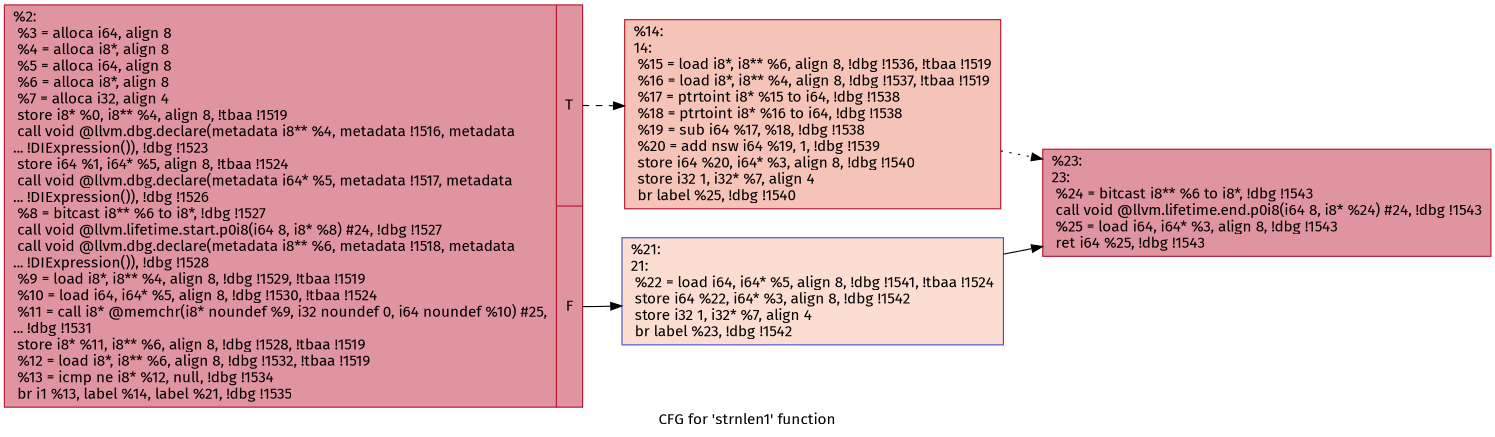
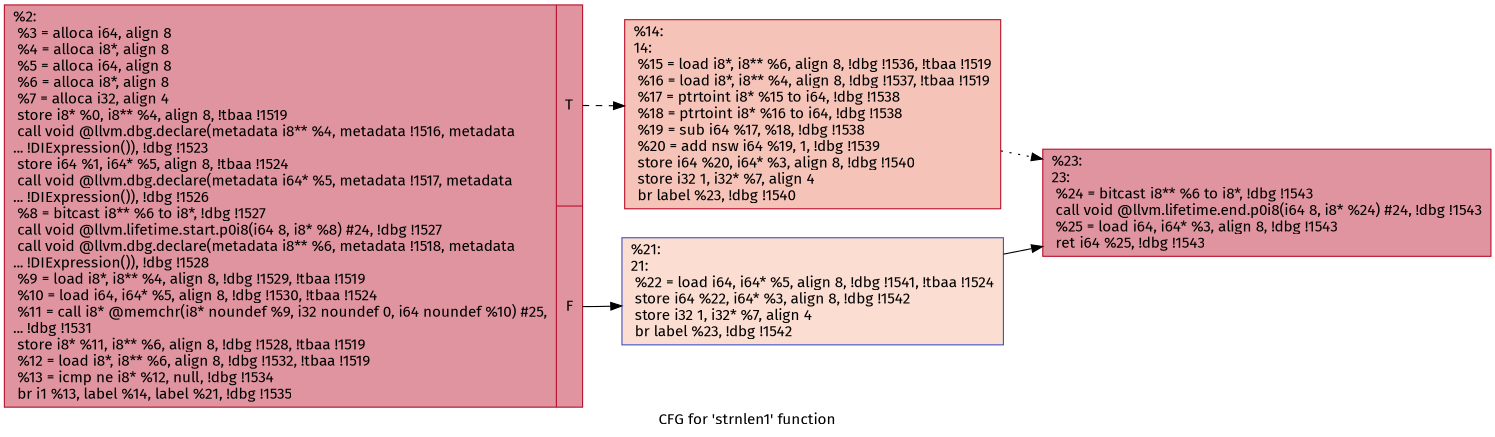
node "%14:": text "br label %25, !dbg !1540" -> "br label %23, !dbg !1540"
